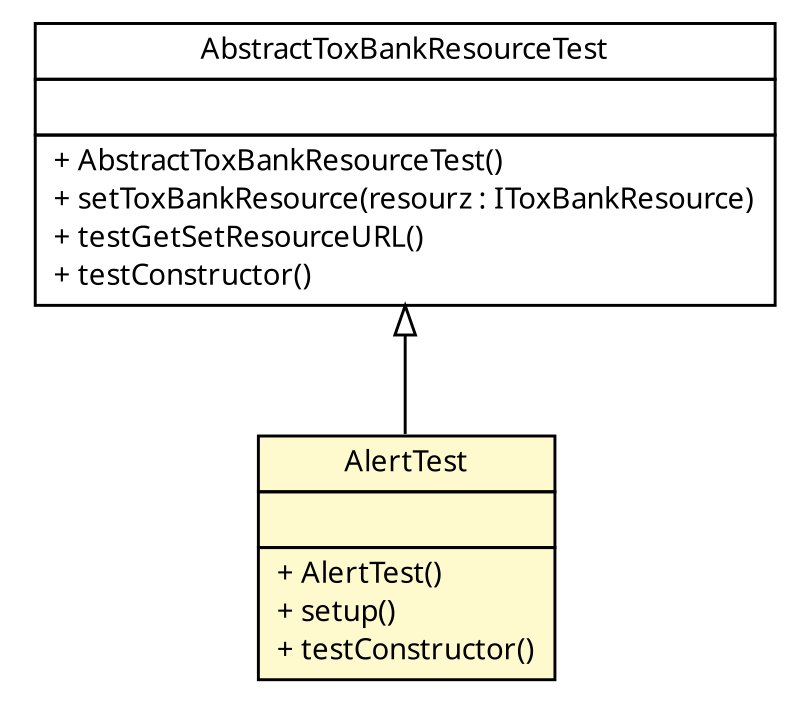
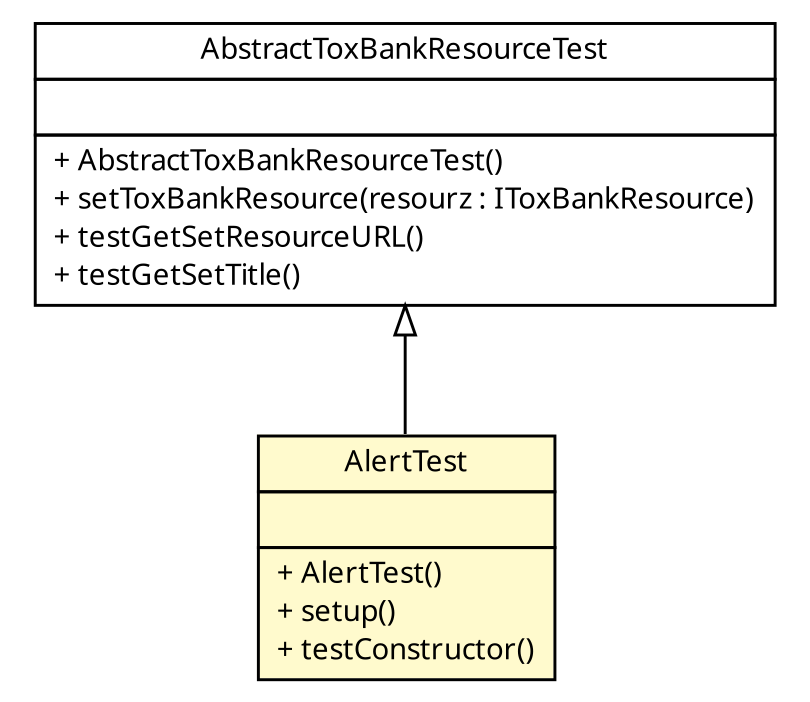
node "AbstractToxBankResourceTest": text "+ testConstructor()" -> "+ testGetSetTitle()"
